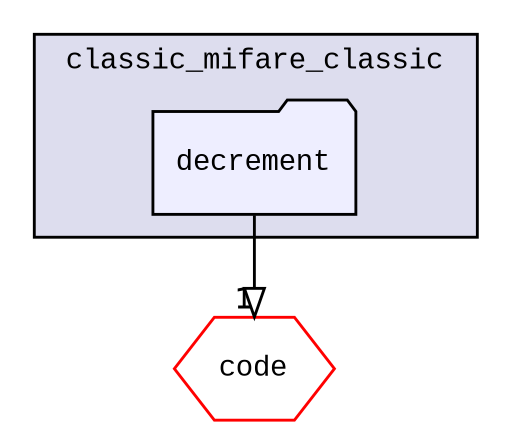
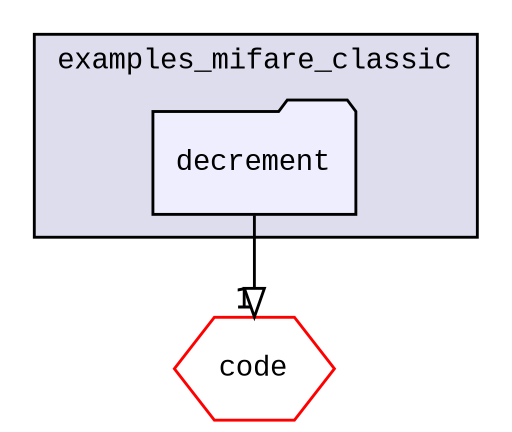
cluster "classic_mifare_classic": label "classic_mifare_classic" -> "examples_mifare_classic"
